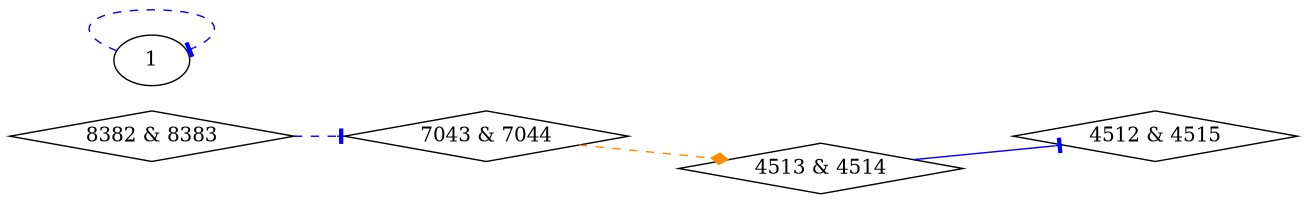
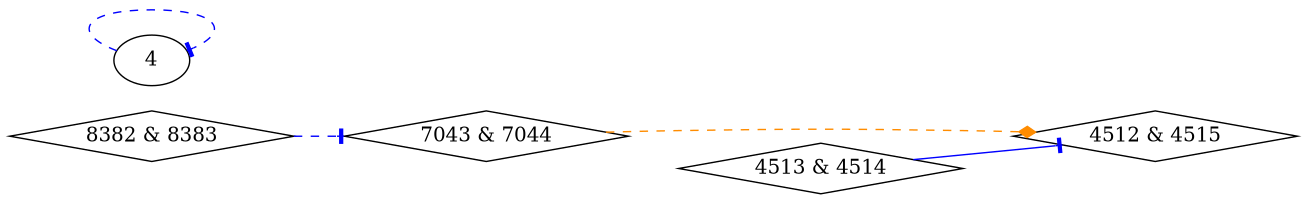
node "1": label "1" -> "4"
edge "7043 & 7044" -> "4513 & 4514": now "7043 & 7044" -> "4512 & 4515"
